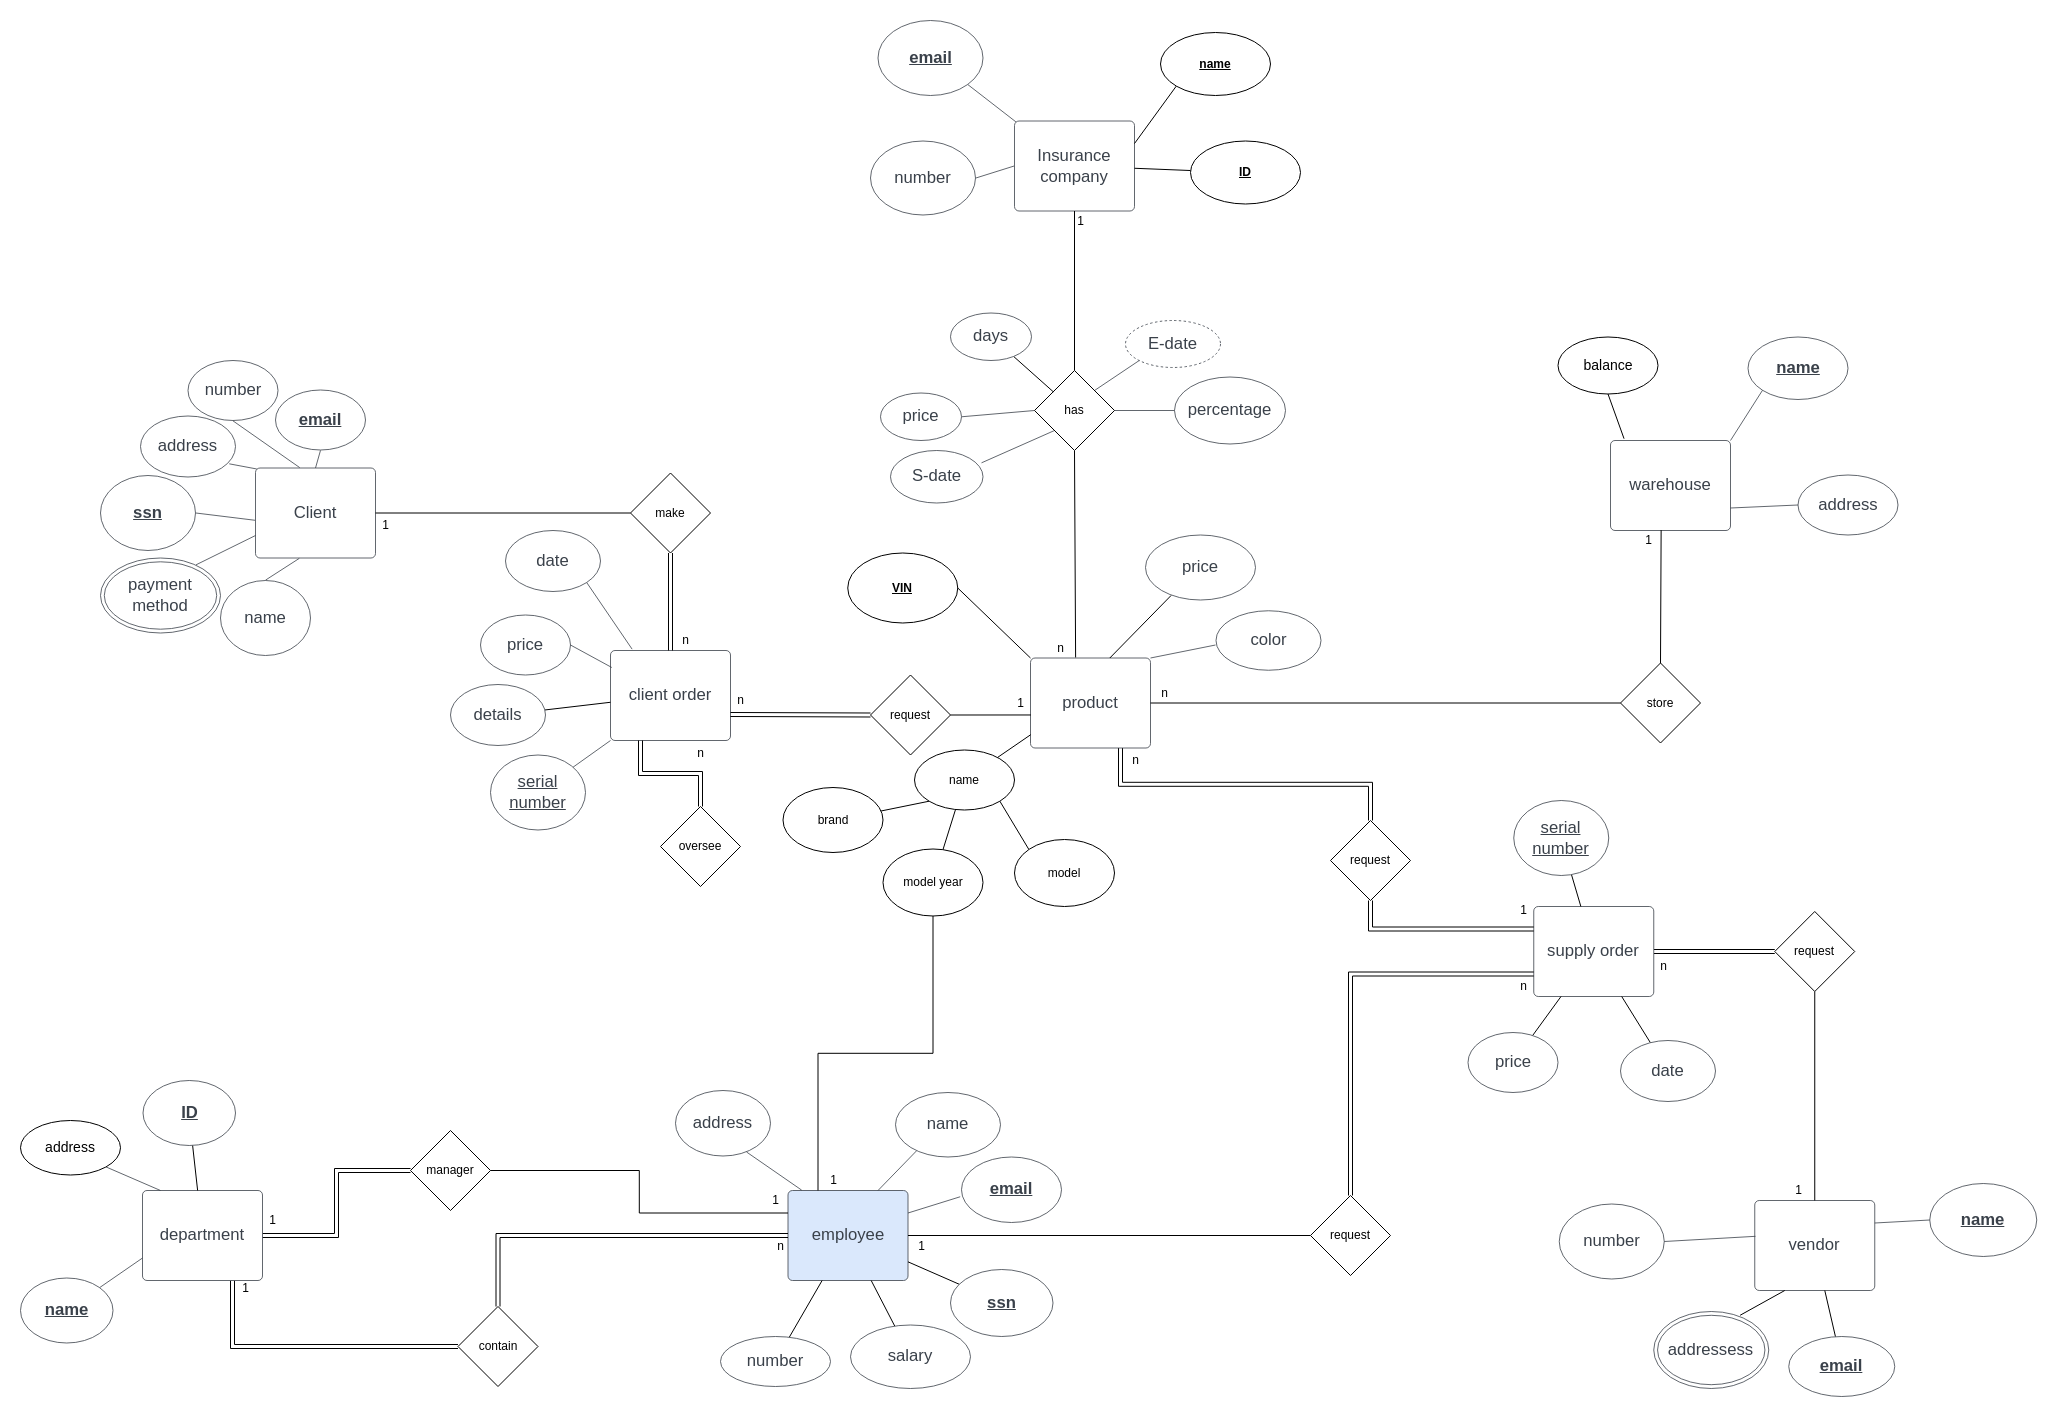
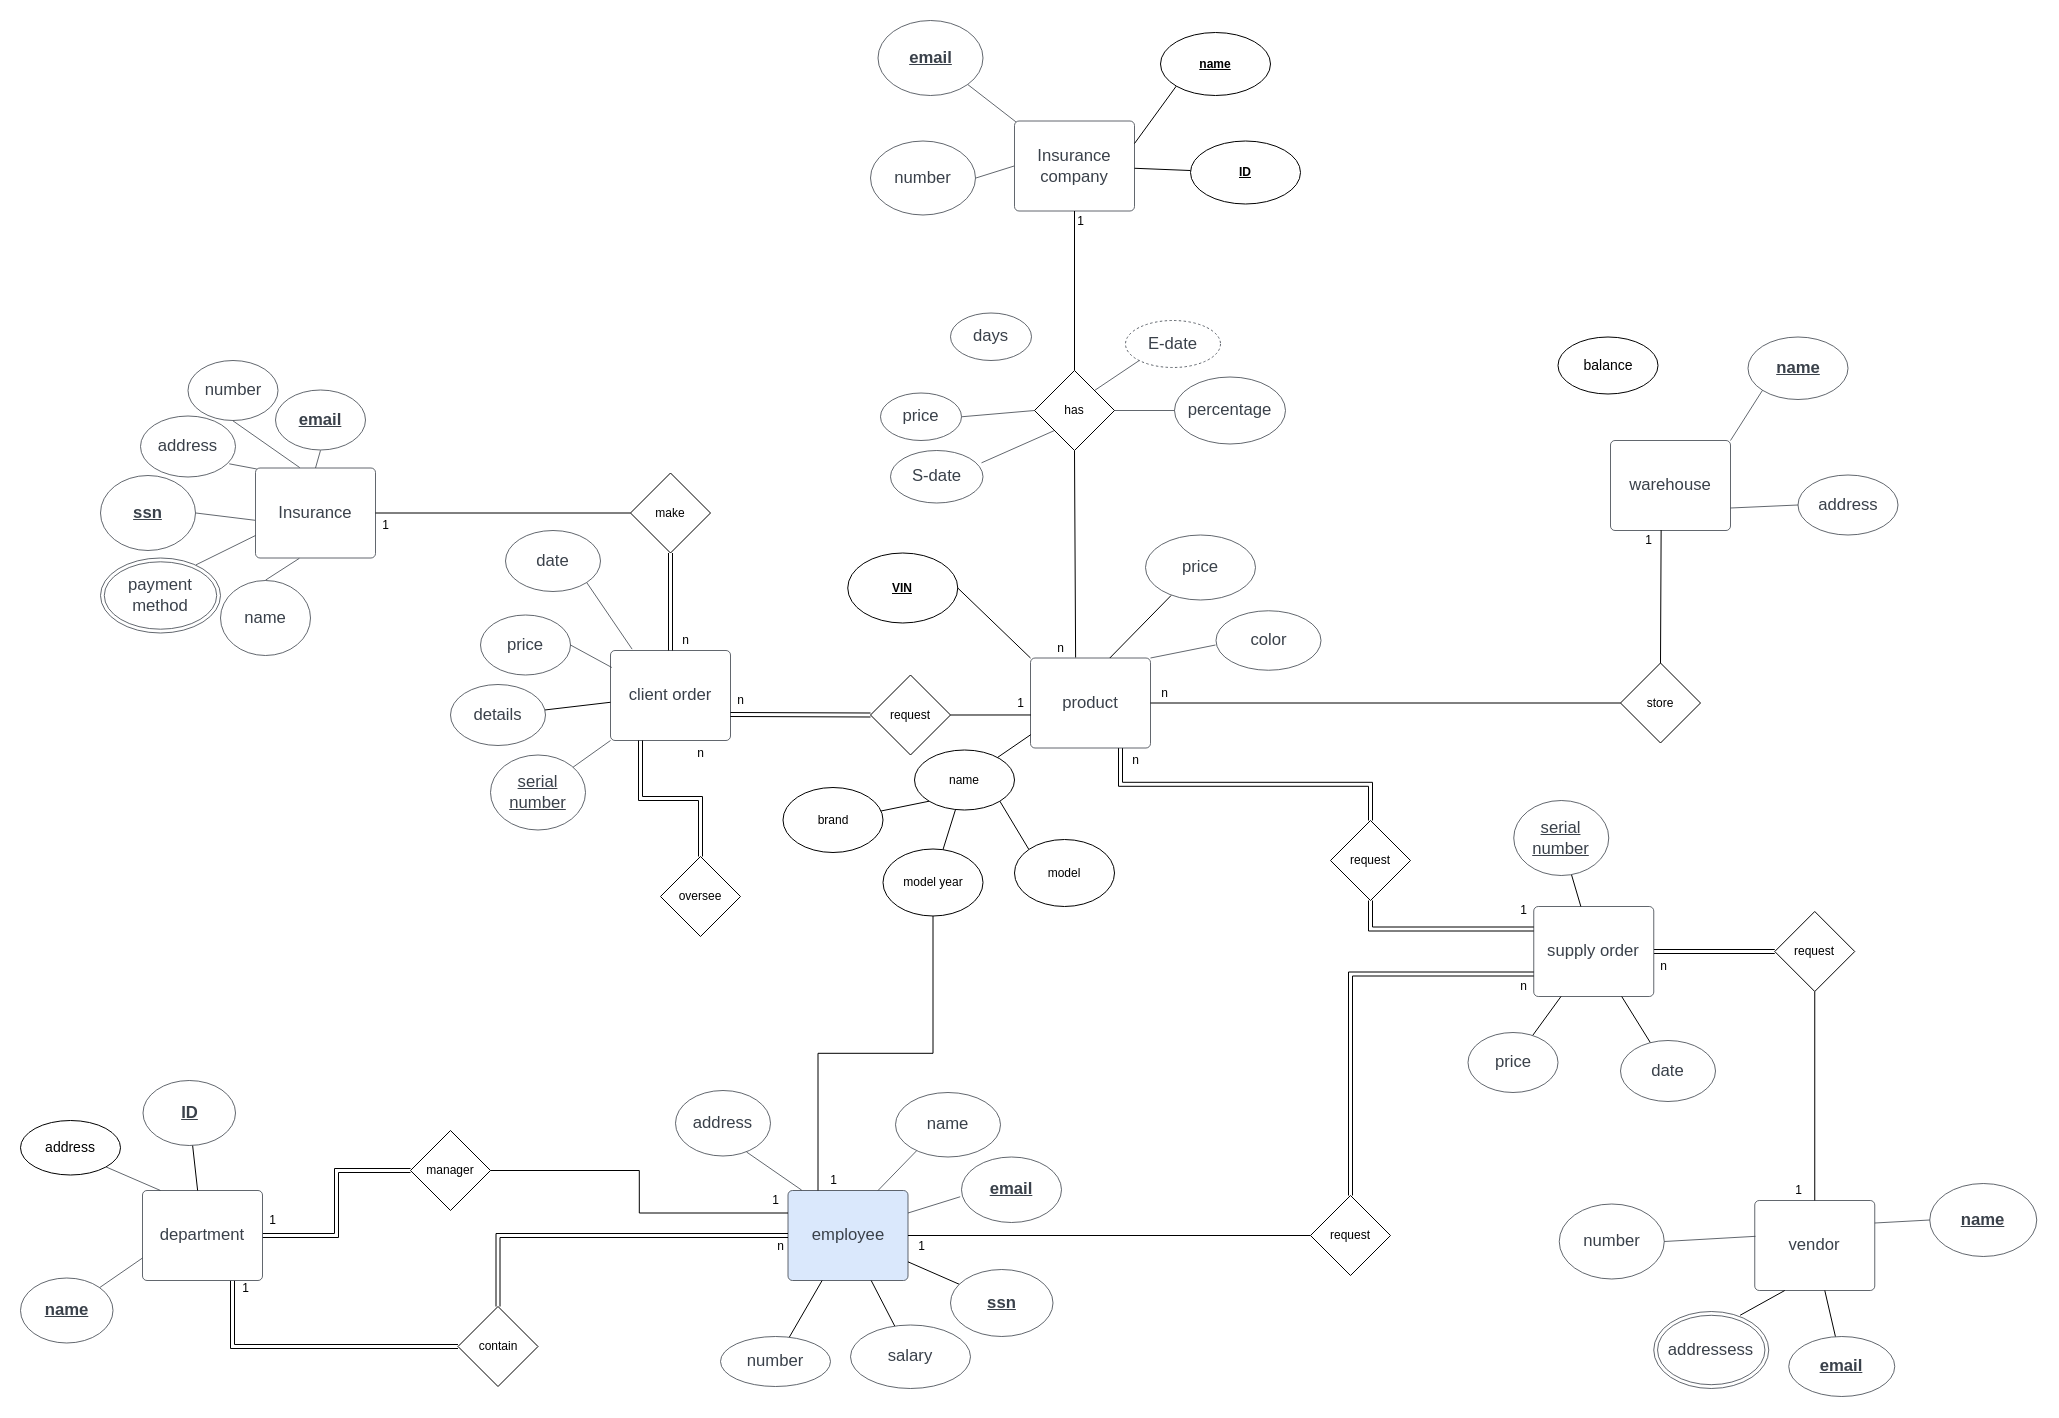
edge "days" -- "has": removed
edge "balance" -- "warehouse": removed
node "Client": label "Client" -> "Insurance"
node "oversee": moved (701, 847) -> (701, 897)
